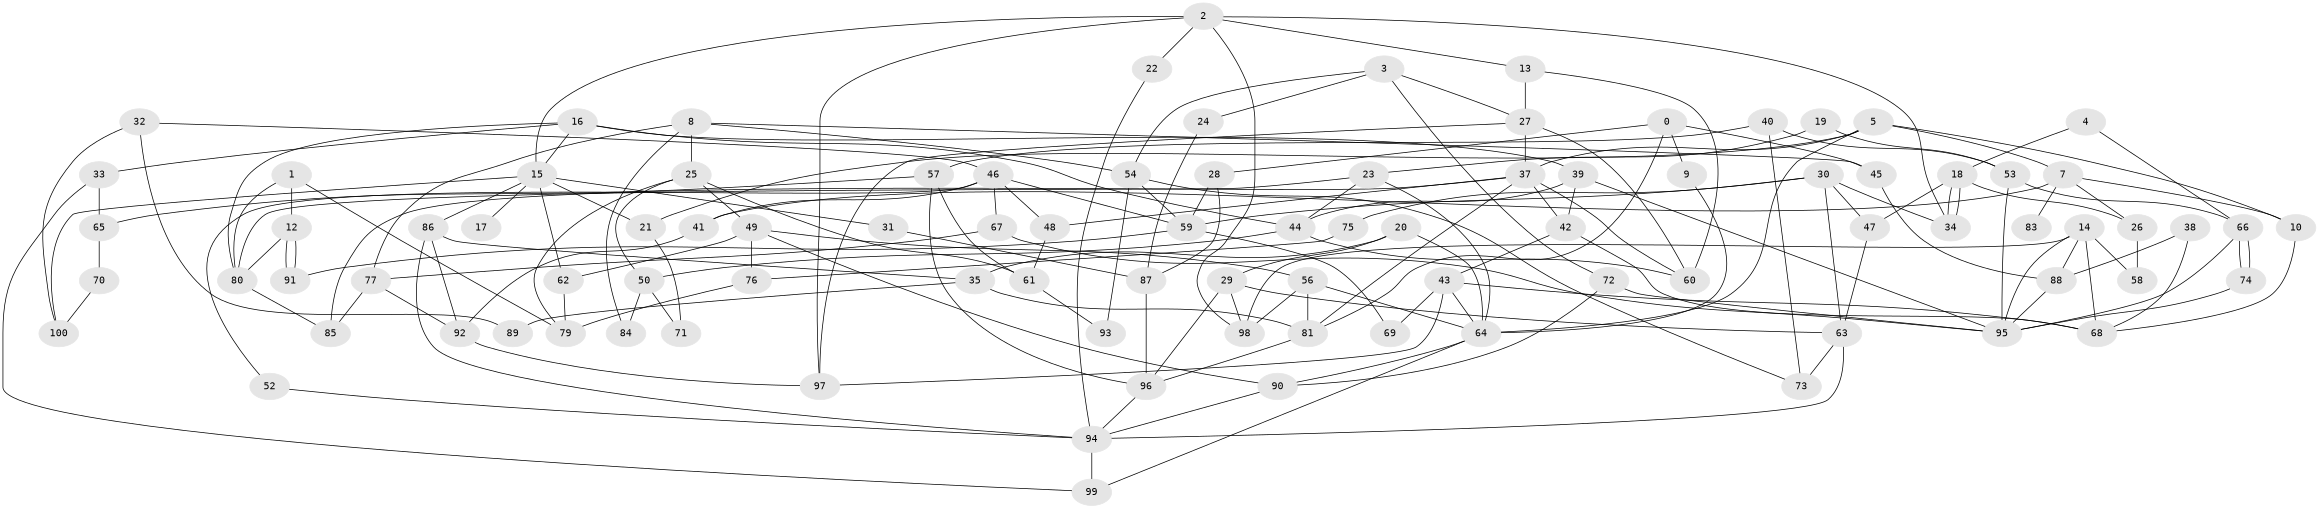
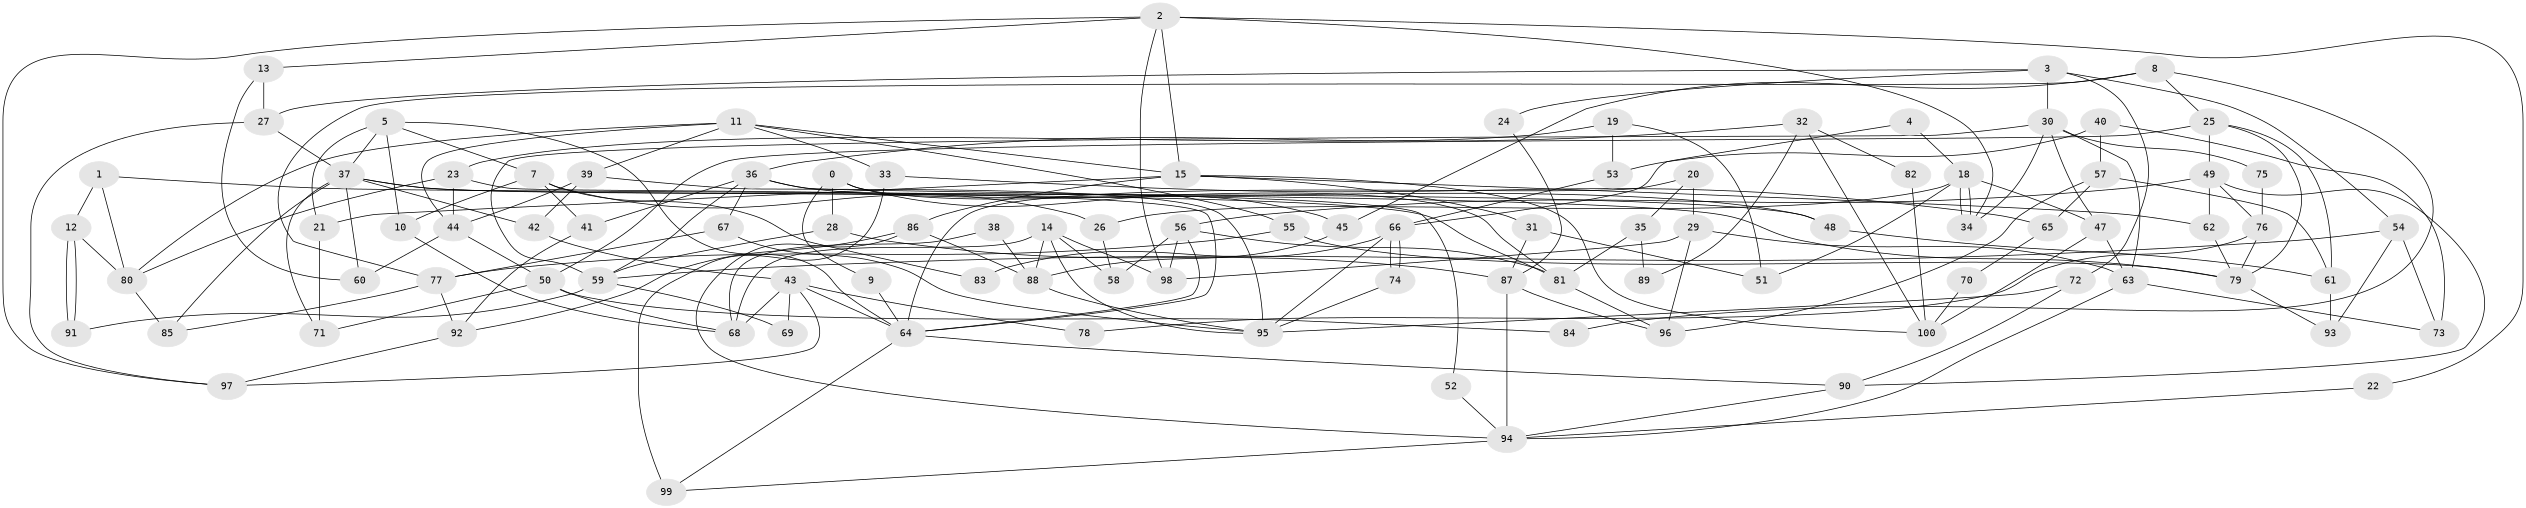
edge "3" -- "30": added
node "16": label "16" -> "11"
edge "8" -- "54": removed
node "46": label "46" -> "36"
node "82": added
edge "27" -- "60": removed
node "17": removed
node "55": added
edge "37" -- "71": added
edge "66" -- "83": added
edge "56" -- "58": added
edge "53" -- "95": removed
edge "86" -- "35": now "86" -- "88"
node "51": added
edge "47" -- "100": added
edge "79" -- "93": added
edge "42" -- "68": now "50" -- "68"
node "78": added
edge "96" -- "94": now "87" -- "94"
